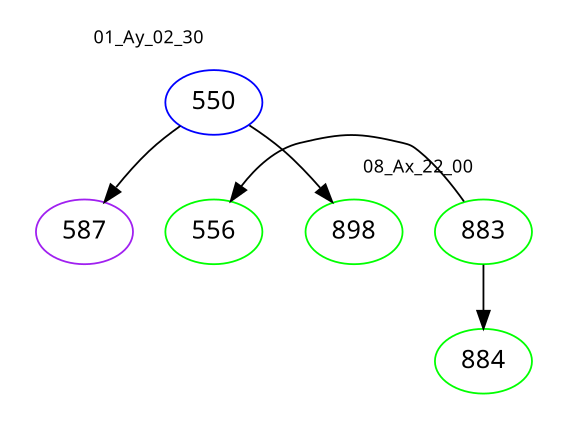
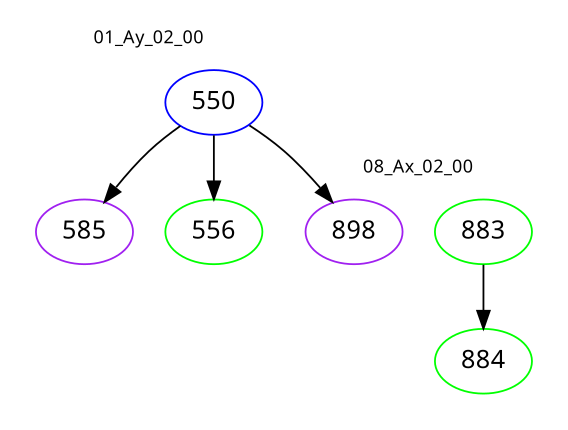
cluster "01_Ay_02_30": label "01_Ay_02_30" -> "01_Ay_02_00"
edge "883" -> "556": now "550" -> "556"
cluster "08_Ax_22_00": label "08_Ax_22_00" -> "08_Ax_02_00"
node "587": label "587" -> "585"
node "898": color green -> purple
